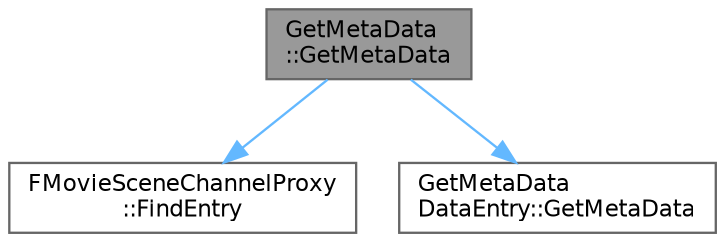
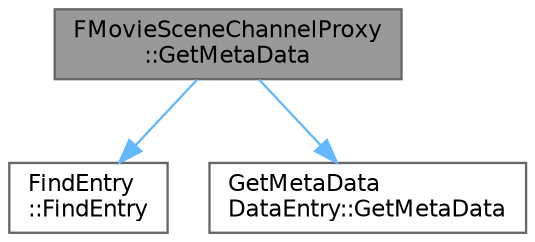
node "GetMetaData ::GetMetaData": label "GetMetaData ::GetMetaData" -> "FMovieSceneChannelProxy ::GetMetaData"
node "FMovieSceneChannelProxy ::FindEntry": label "FMovieSceneChannelProxy ::FindEntry" -> "FindEntry ::FindEntry"
